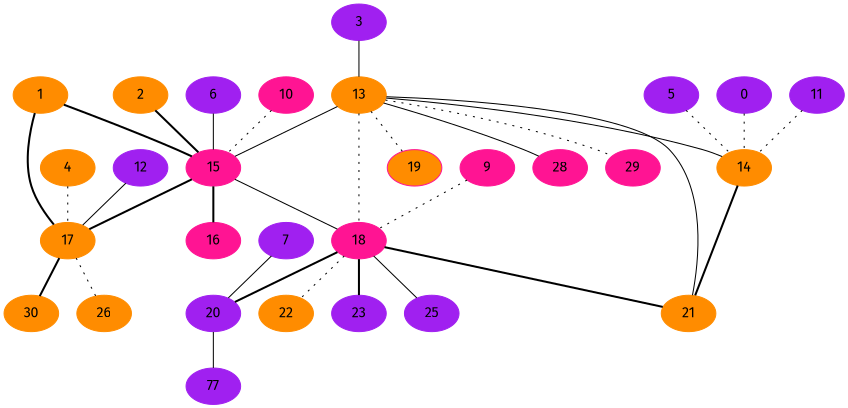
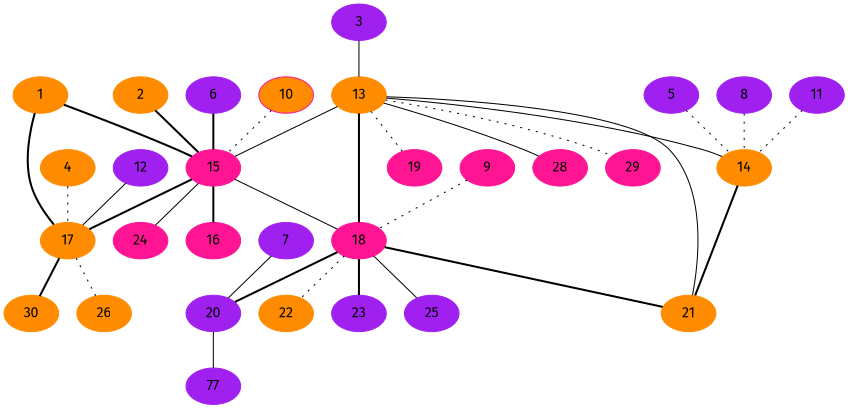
node "10": fillcolor deeppink -> darkorange
node "0": label "0" -> "8"
edge "6" -- "15": style solid -> bold
edge "13" -- "18": style dotted -> bold
node "19": fillcolor darkorange -> deeppink
node "24": added
